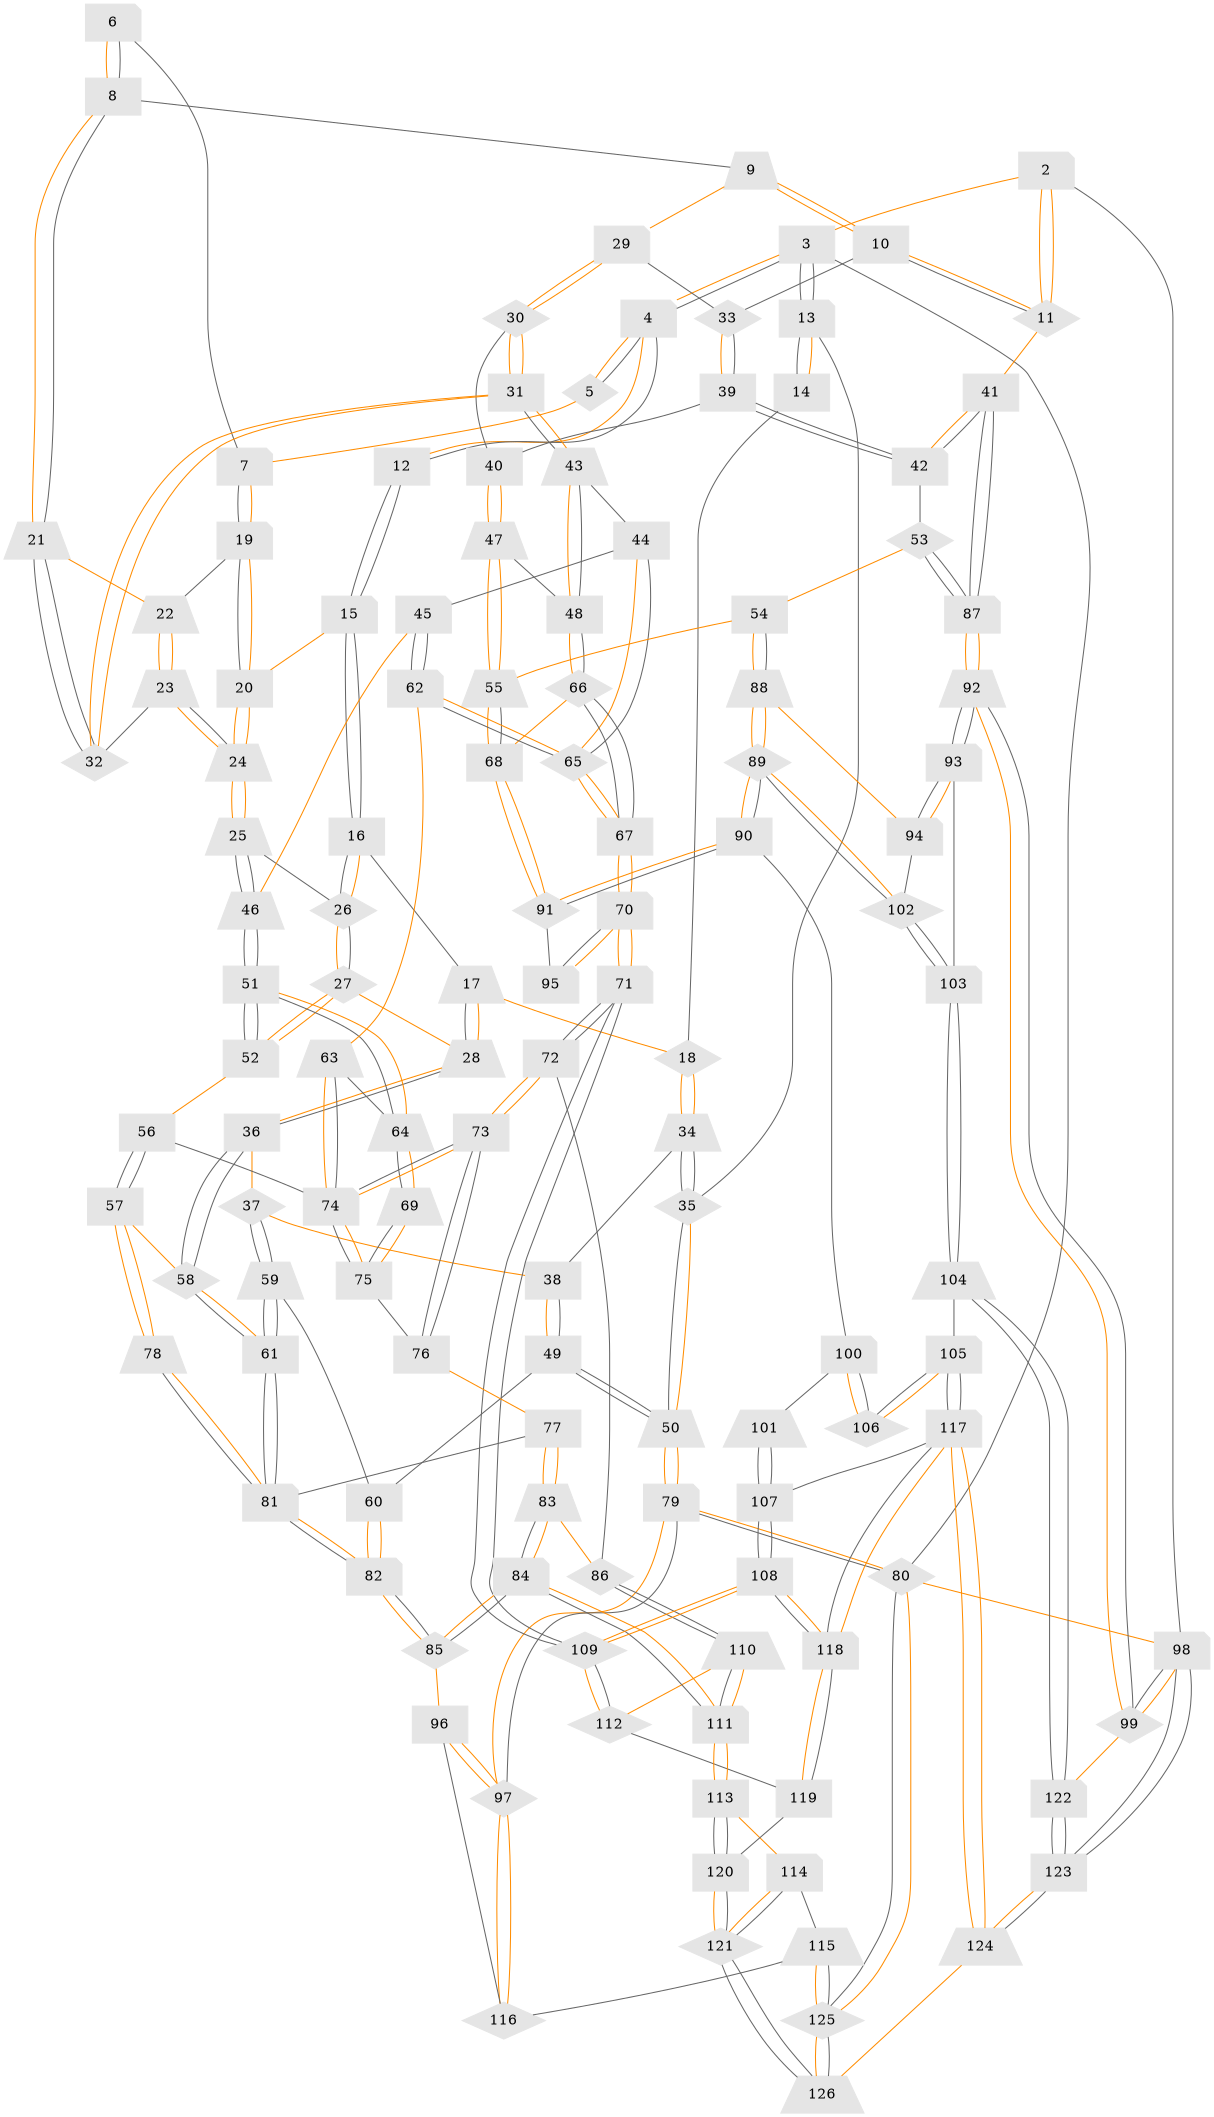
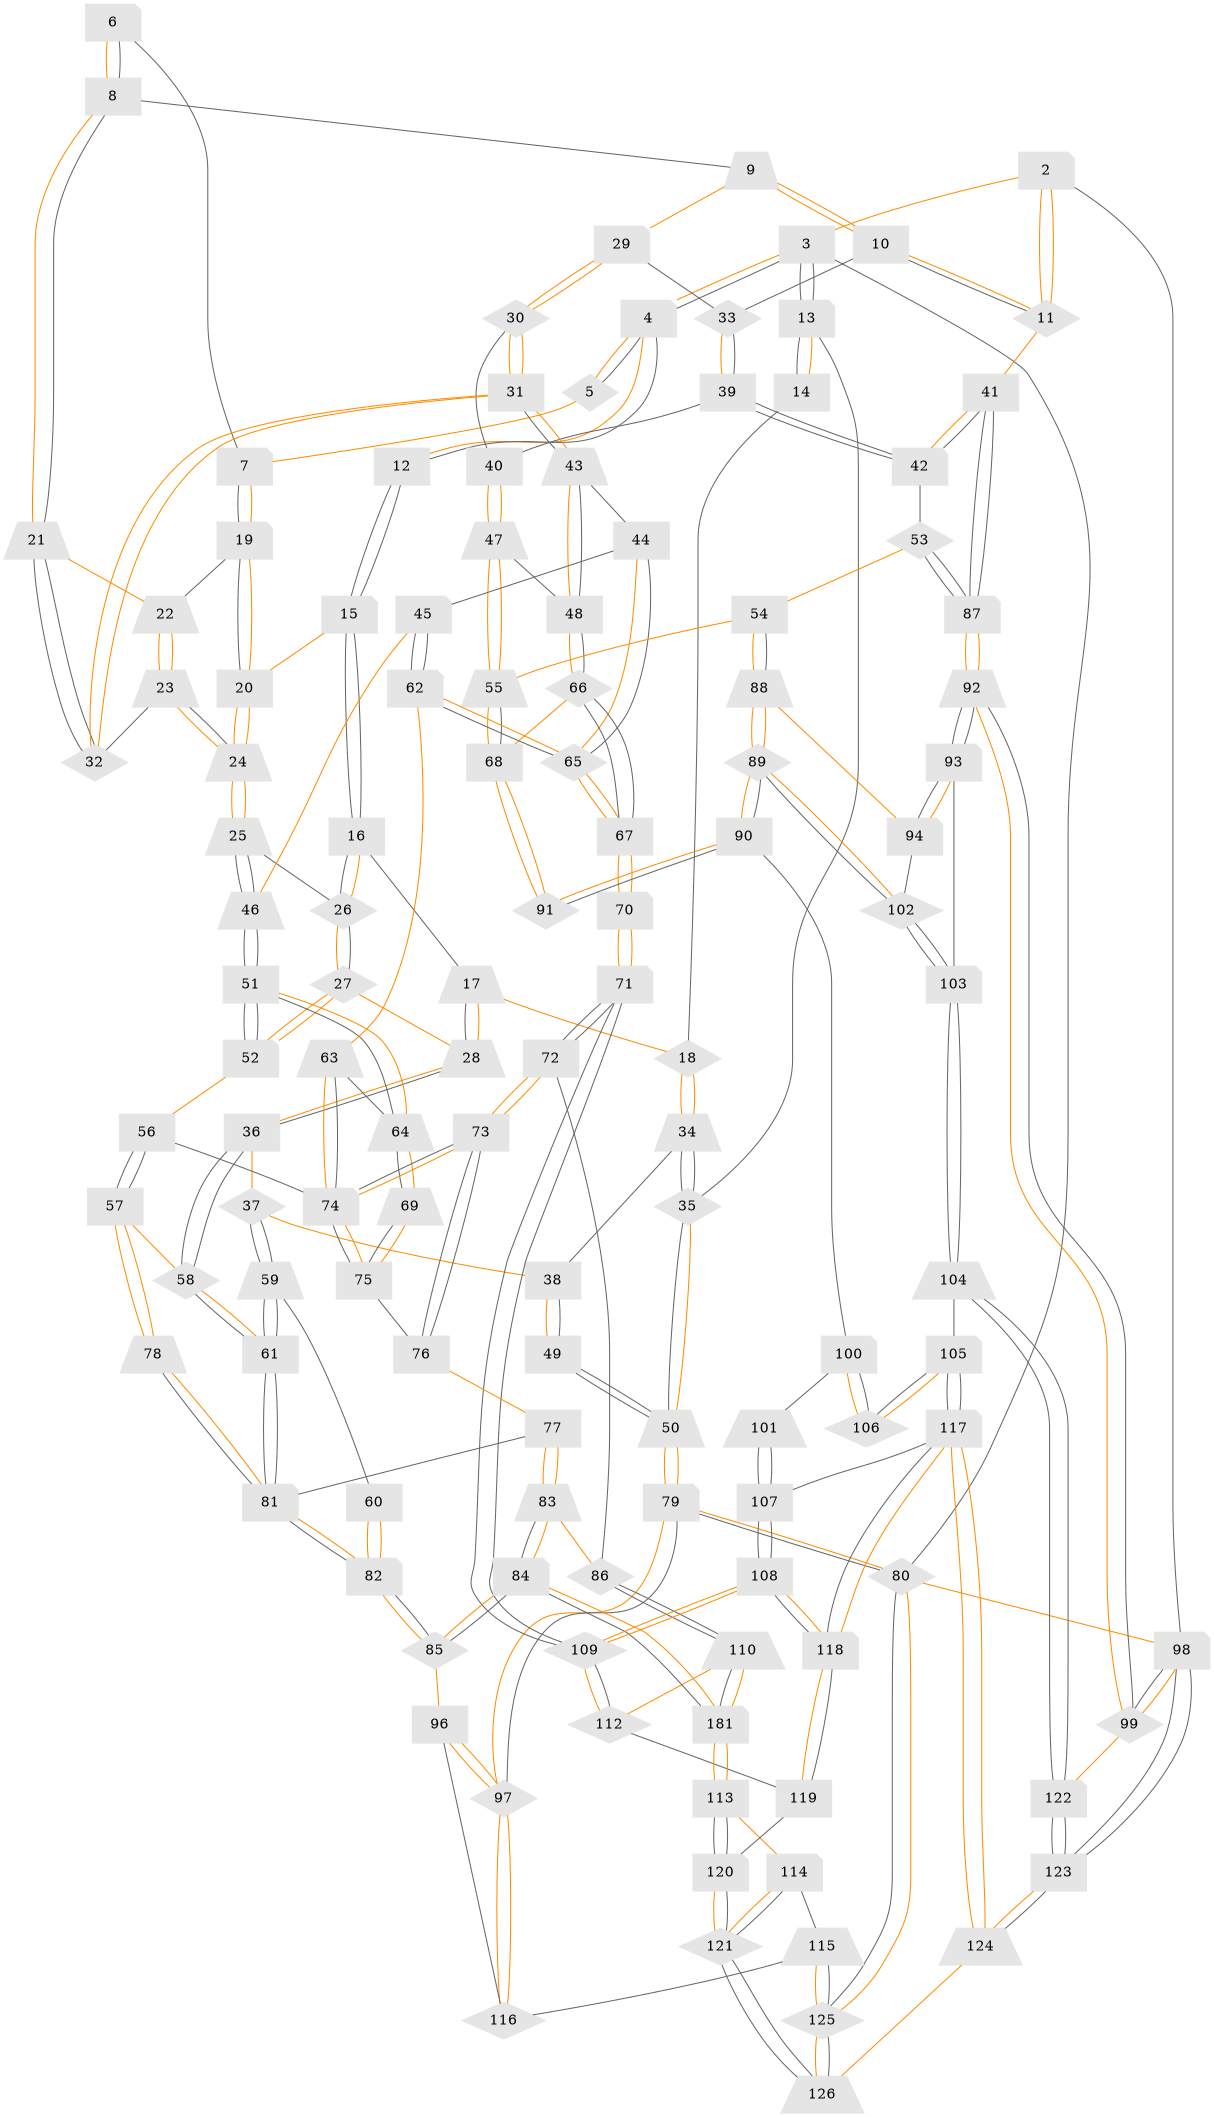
node "95": removed
edge "49" -- "60": removed
node "111": label "111" -> "181"
